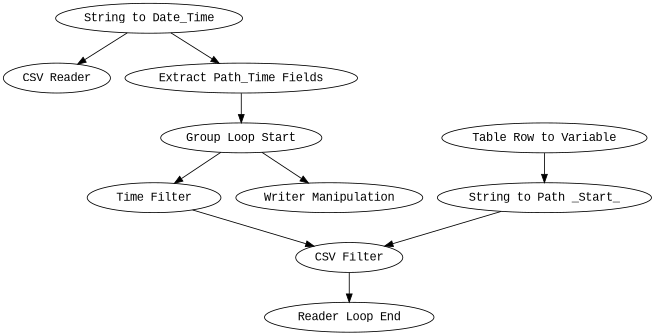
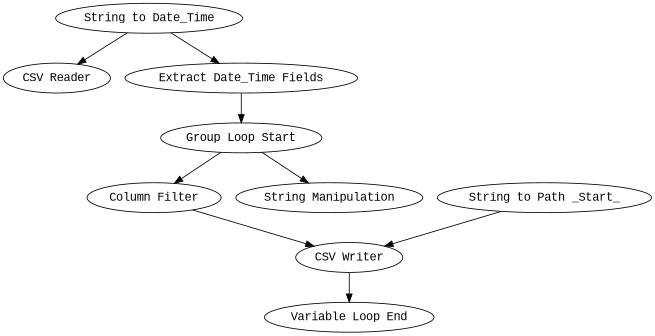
node "Extract Path_Time Fields": label "Extract Path_Time Fields" -> "Extract Date_Time Fields"
node "Table Row to Variable": removed
node "Time Filter": label "Time Filter" -> "Column Filter"
node "Writer Manipulation": label "Writer Manipulation" -> "String Manipulation"
node "CSV Filter": label "CSV Filter" -> "CSV Writer"
node "Reader Loop End": label "Reader Loop End" -> "Variable Loop End"
